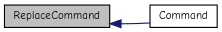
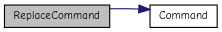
edge "Command" -> "ReplaceCommand": reversed
